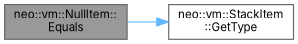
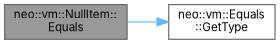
node "neo::vm::StackItem ::GetType": label "neo::vm::StackItem ::GetType" -> "neo::vm::Equals ::GetType"
